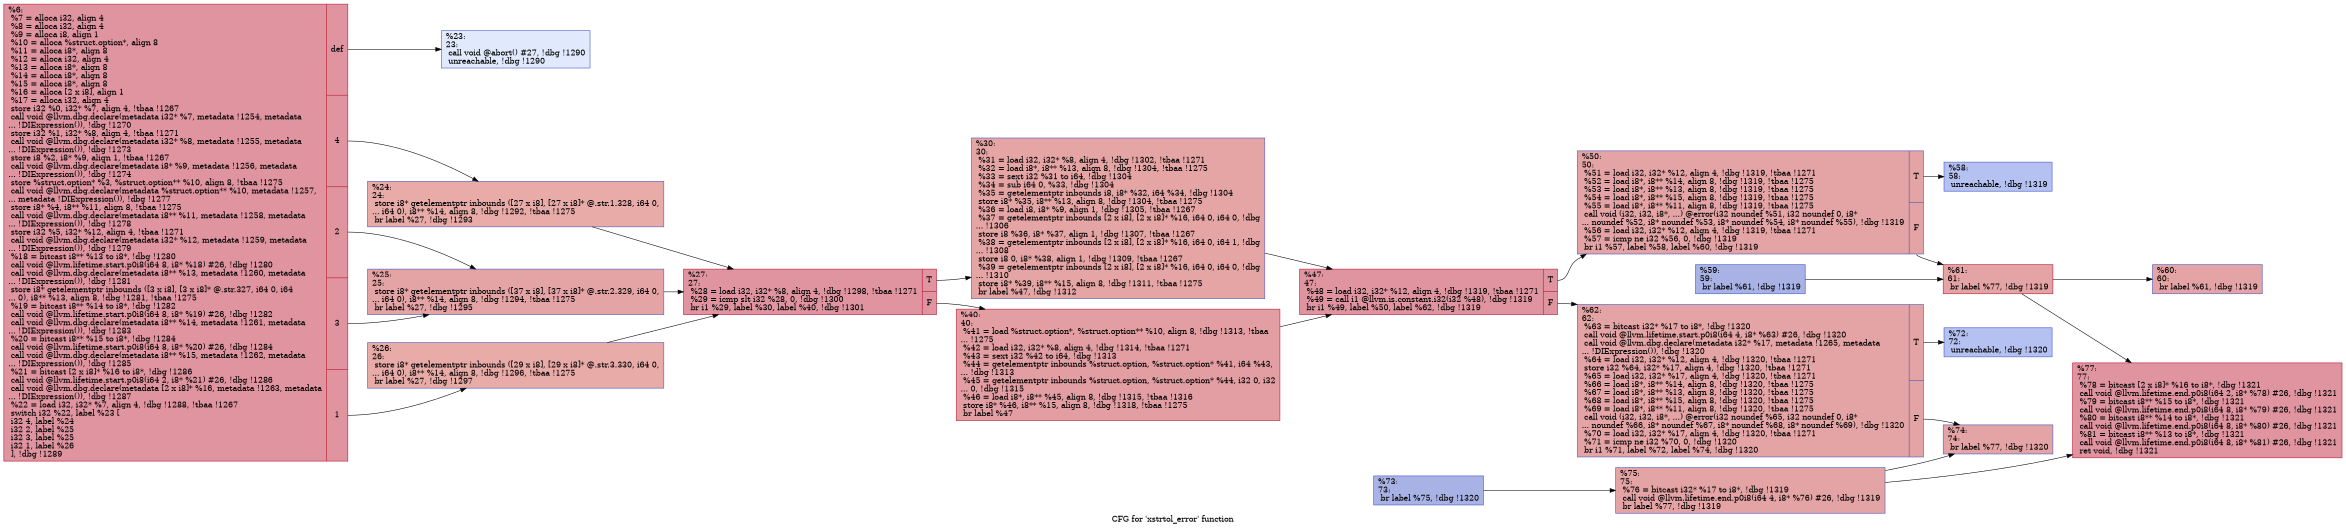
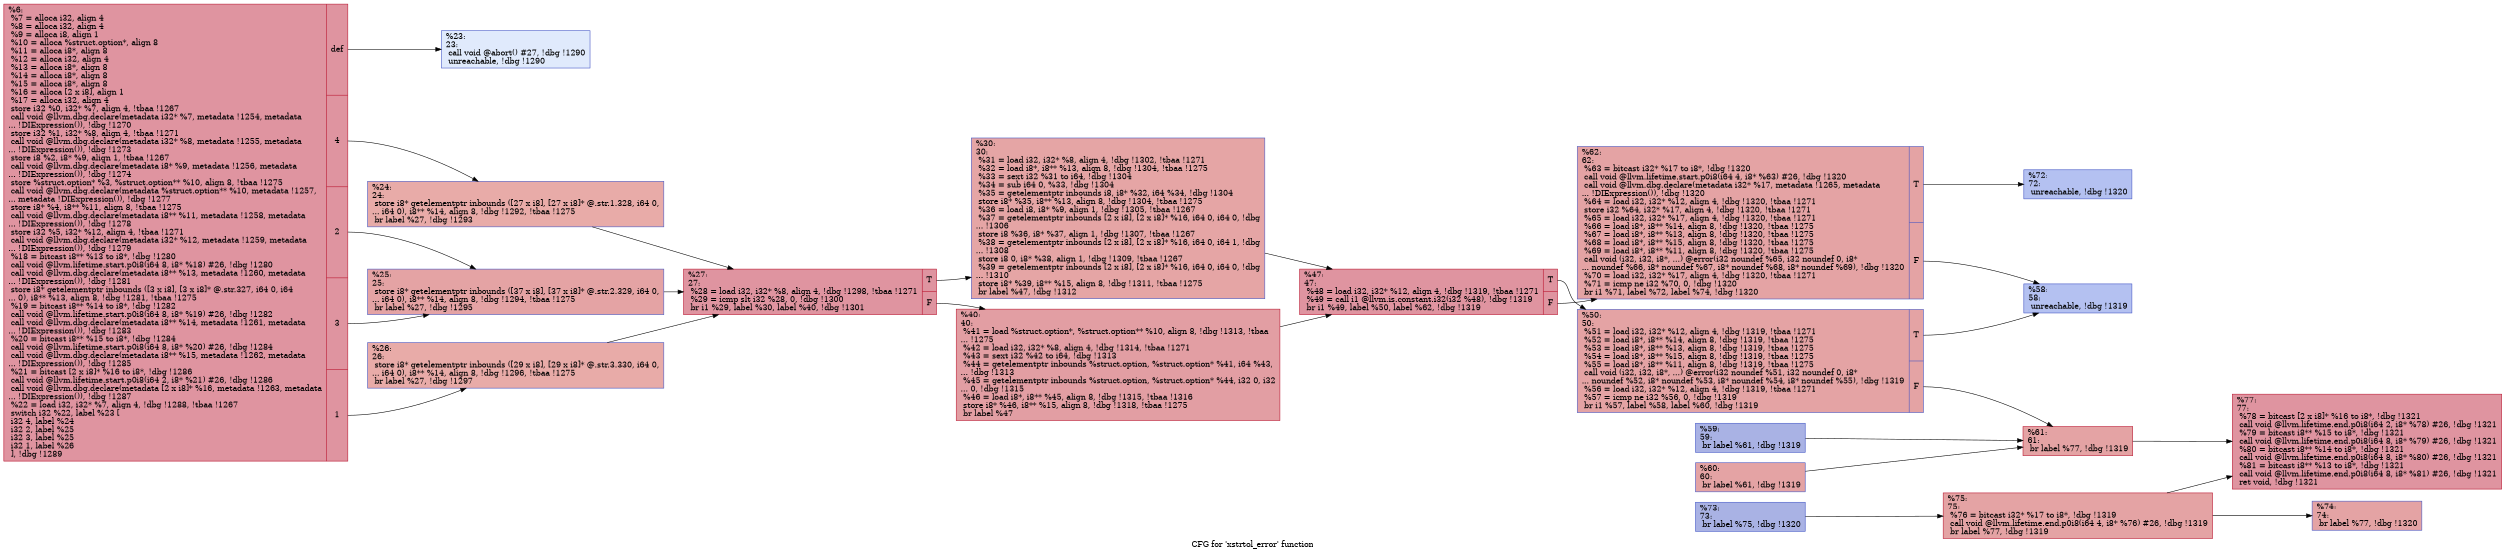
edge "%61:" -> "%60:": reversed
edge "%62:" -> "%74:": now "%62:" -> "%58:"
node "%75:": color #3d50c3ff -> #b70d28ff
